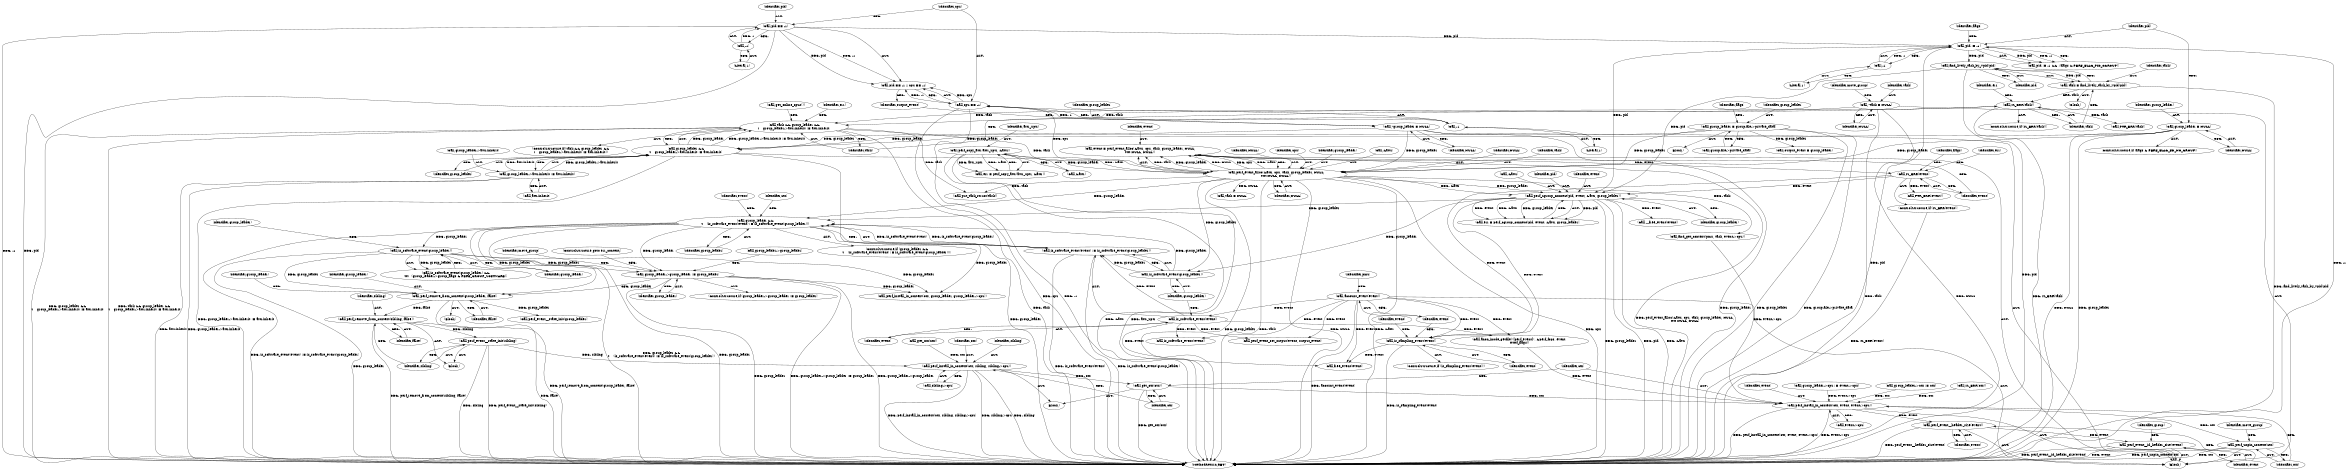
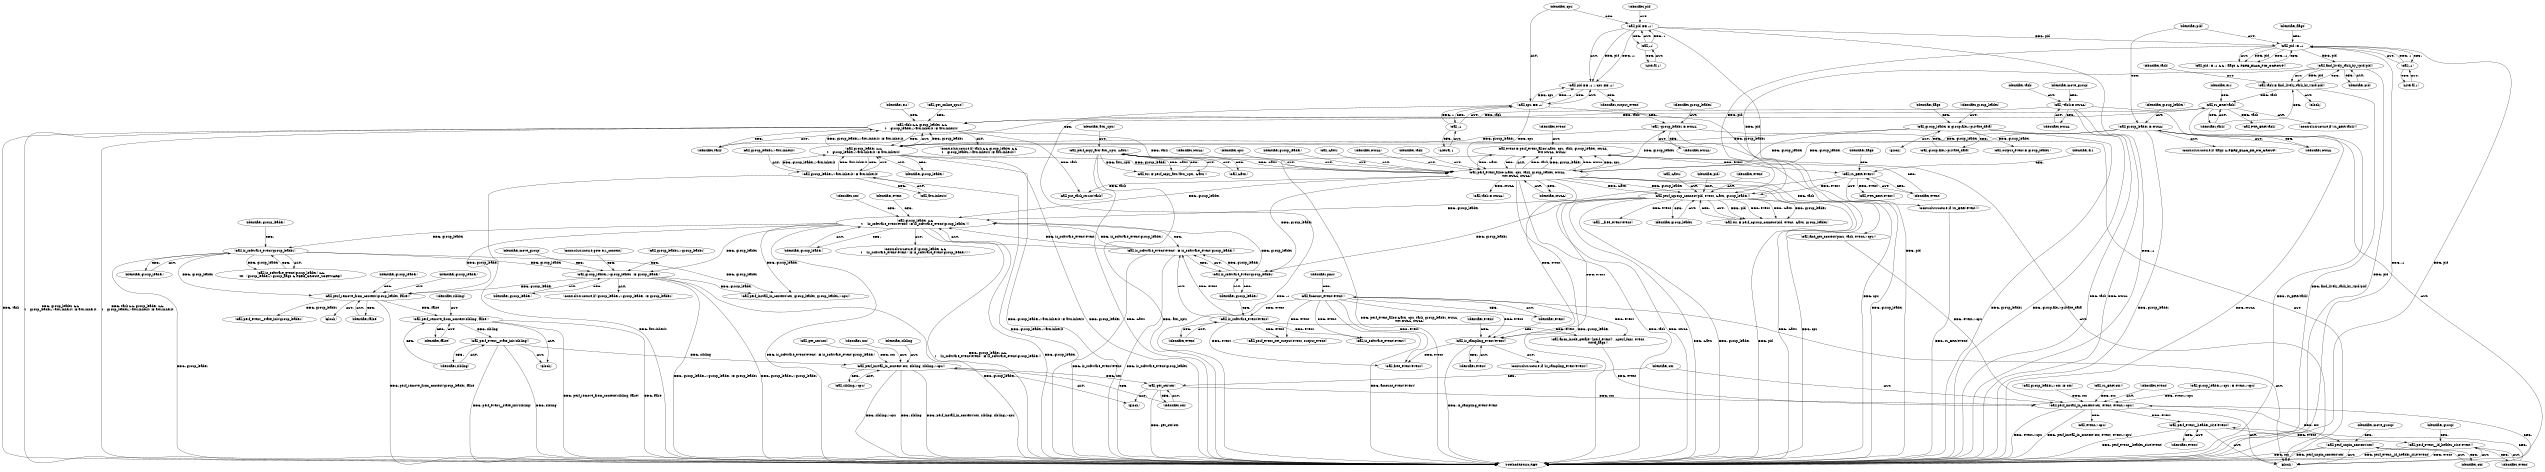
edge "(Call,task = find_lively_task_by_vpid(pid))" -> "(Call,IS_ERR(task))": label "ERR: task" -> "DDG: task"
edge "(Call,group_leader->group_leader != group_leader)" -> "(Call,perf_remove_from_context(group_leader, false))": label "CFG: group_leader" -> "DDG: group_leader"
edge "(Call,event->cpu)" -> "(Call,perf_install_in_context(ctx, event, event->cpu))": removed, label "AST:"
